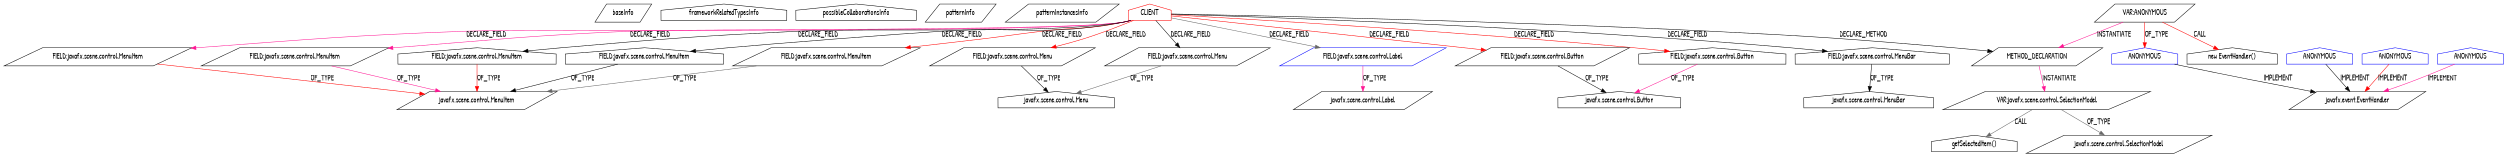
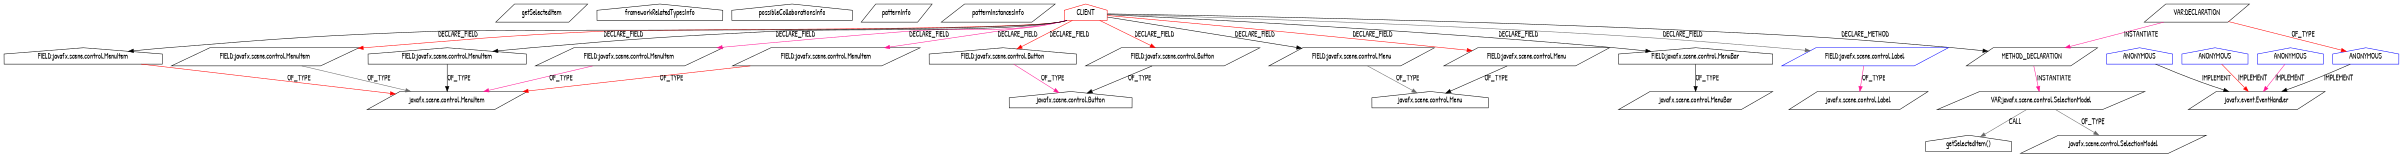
node "baseInfo": label "baseInfo" -> "getSelectedItem"
node "VAR:ANONYMOUS": label "VAR:ANONYMOUS" -> "VAR:DECLARATION"
node "new EventHandler()": removed
node "javafx.scene.control.MenuBar": shape house -> parallelogram
